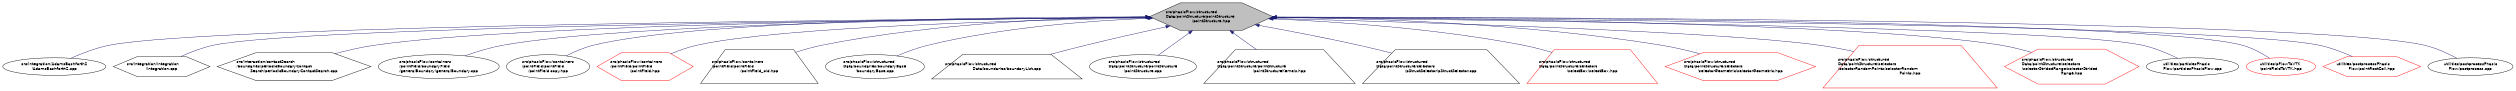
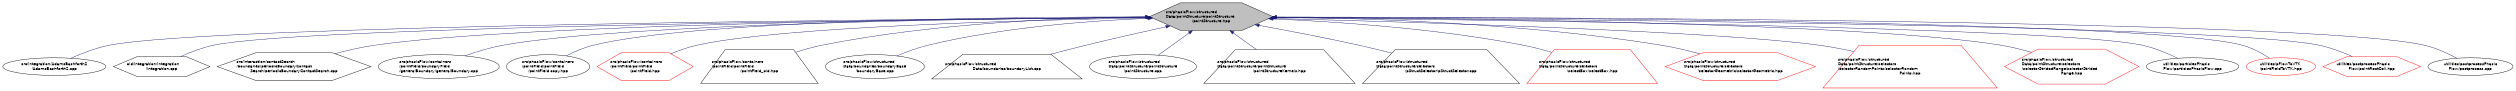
node "src/Integration/integration /integration.cpp": label "src/Integration/integration /integration.cpp" -> "old/Integration/integration /integration.cpp"
